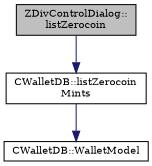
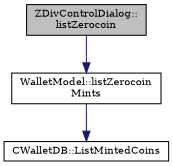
node "CWalletDB::listZerocoin Mints": label "CWalletDB::listZerocoin Mints" -> "WalletModel::listZerocoin Mints"
node "CWalletDB::WalletModel": label "CWalletDB::WalletModel" -> "CWalletDB::ListMintedCoins"
